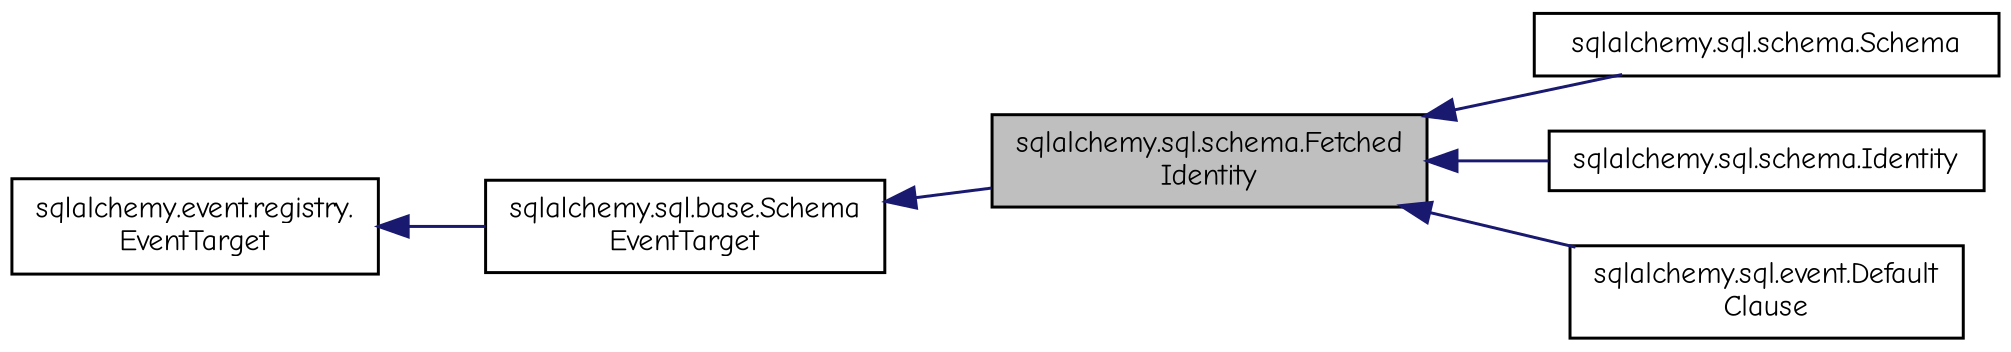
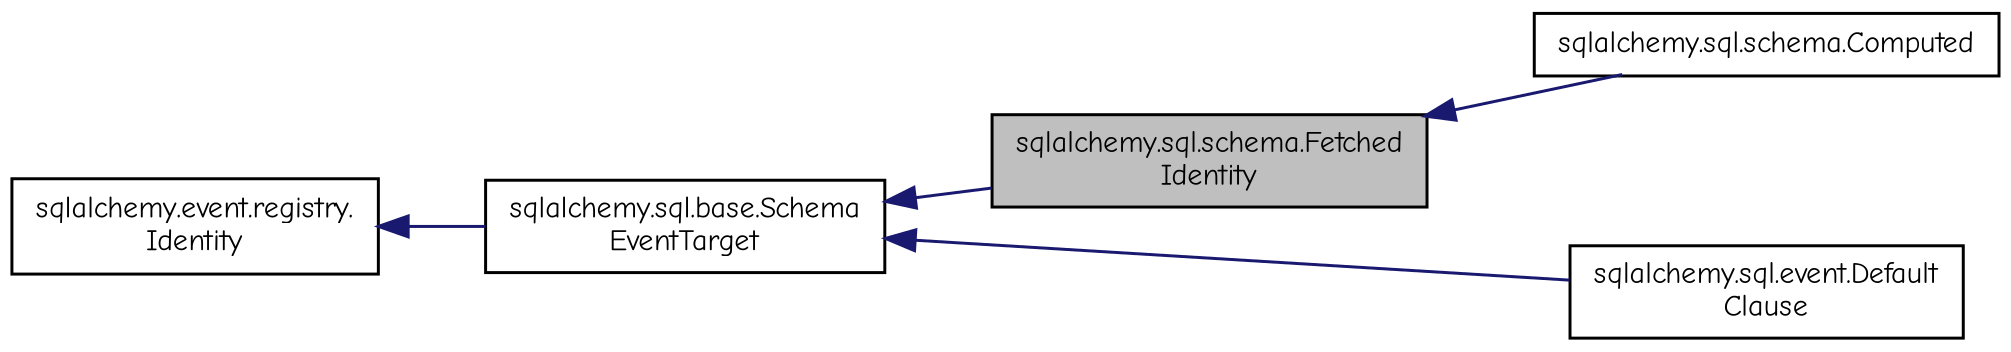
node "sqlalchemy.sql.schema.Schema": label "sqlalchemy.sql.schema.Schema" -> "sqlalchemy.sql.schema.Computed"
node "sqlalchemy.sql.schema.Identity": removed
node "sqlalchemy.event.registry. EventTarget": label "sqlalchemy.event.registry. EventTarget" -> "sqlalchemy.event.registry. Identity"
edge "sqlalchemy.sql.event.Default Clause" -> "sqlalchemy.sql.schema.Fetched Identity": now "sqlalchemy.sql.event.Default Clause" -> "sqlalchemy.sql.base.Schema EventTarget"
